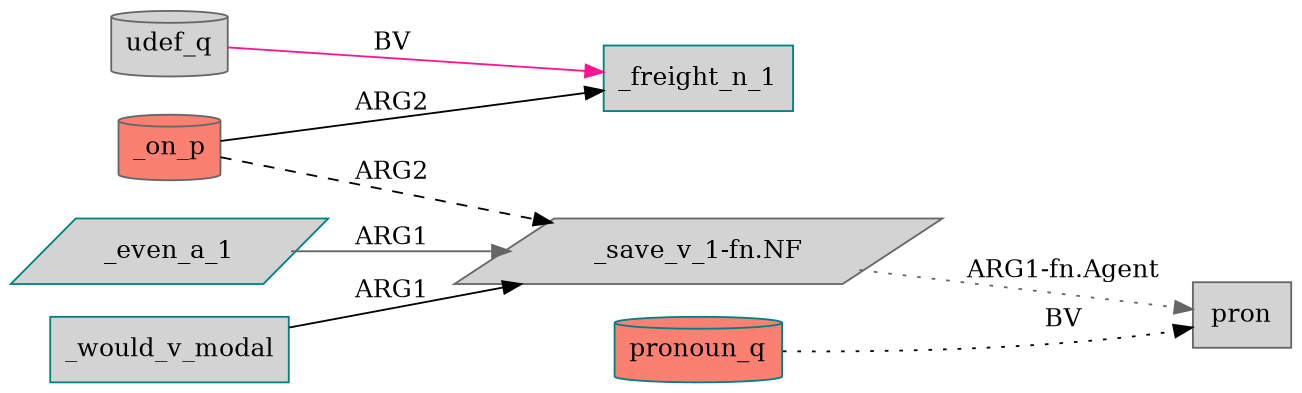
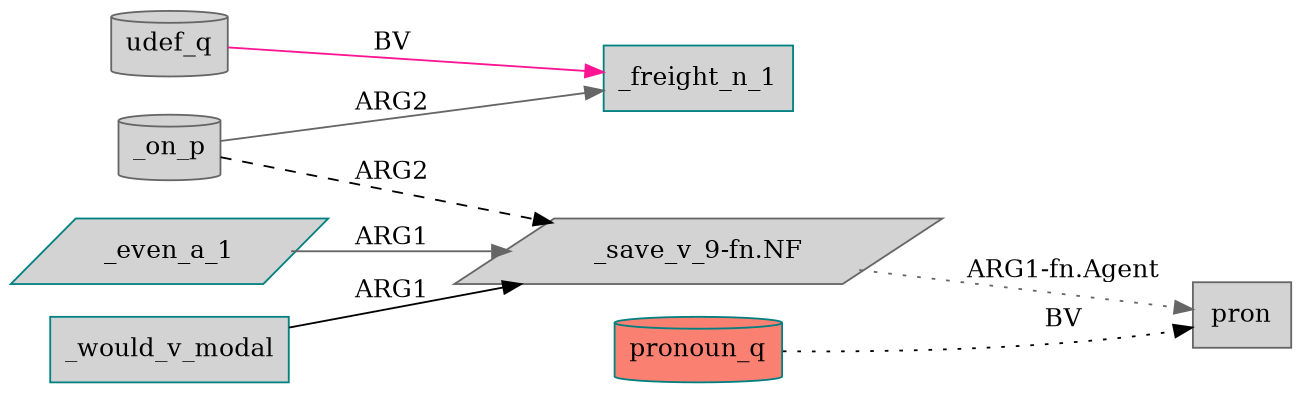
edge "_on_p" -> "_freight_n_1": color black -> gray40
node "_on_p": fillcolor salmon -> lightgrey
node "_save_v_1-fn.NF": label "_save_v_1-fn.NF" -> "_save_v_9-fn.NF"
